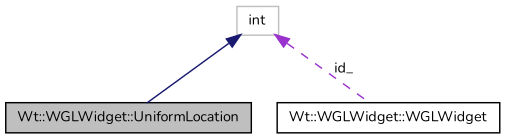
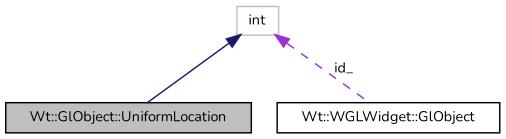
node "Wt::WGLWidget::UniformLocation": label "Wt::WGLWidget::UniformLocation" -> "Wt::GlObject::UniformLocation"
node "Wt::WGLWidget::WGLWidget": label "Wt::WGLWidget::WGLWidget" -> "Wt::WGLWidget::GlObject"
